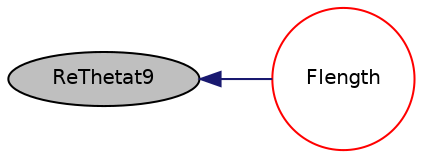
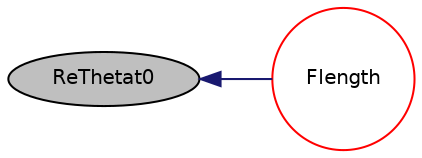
node "ReThetat9": label "ReThetat9" -> "ReThetat0"
